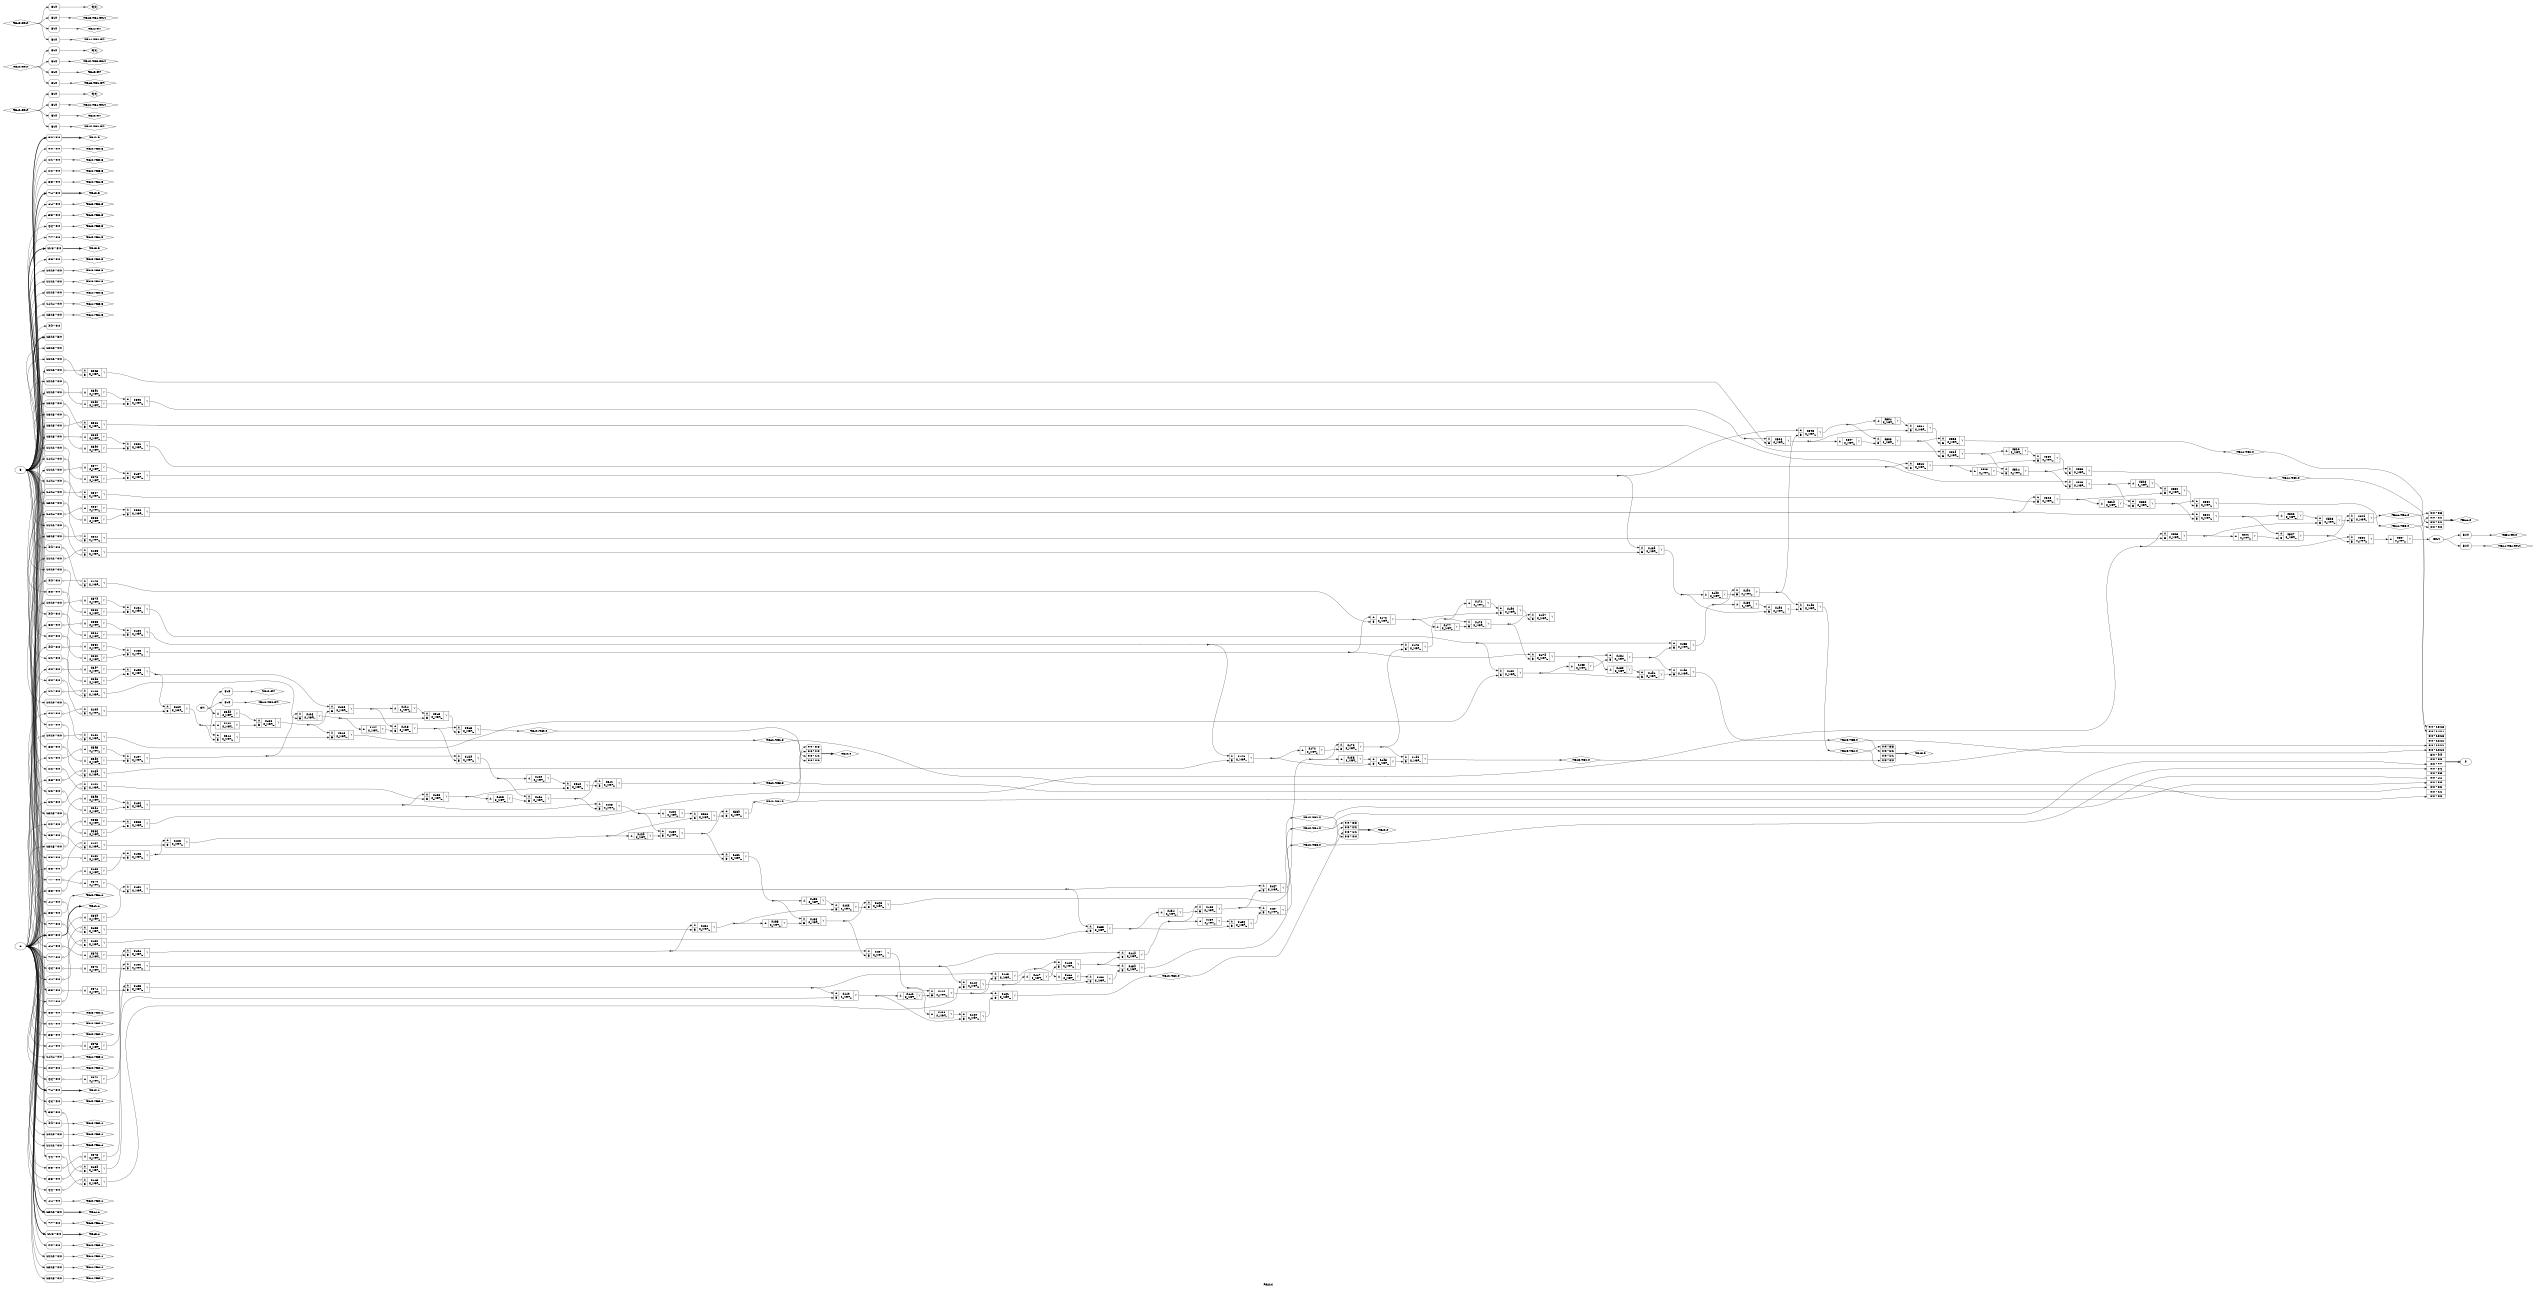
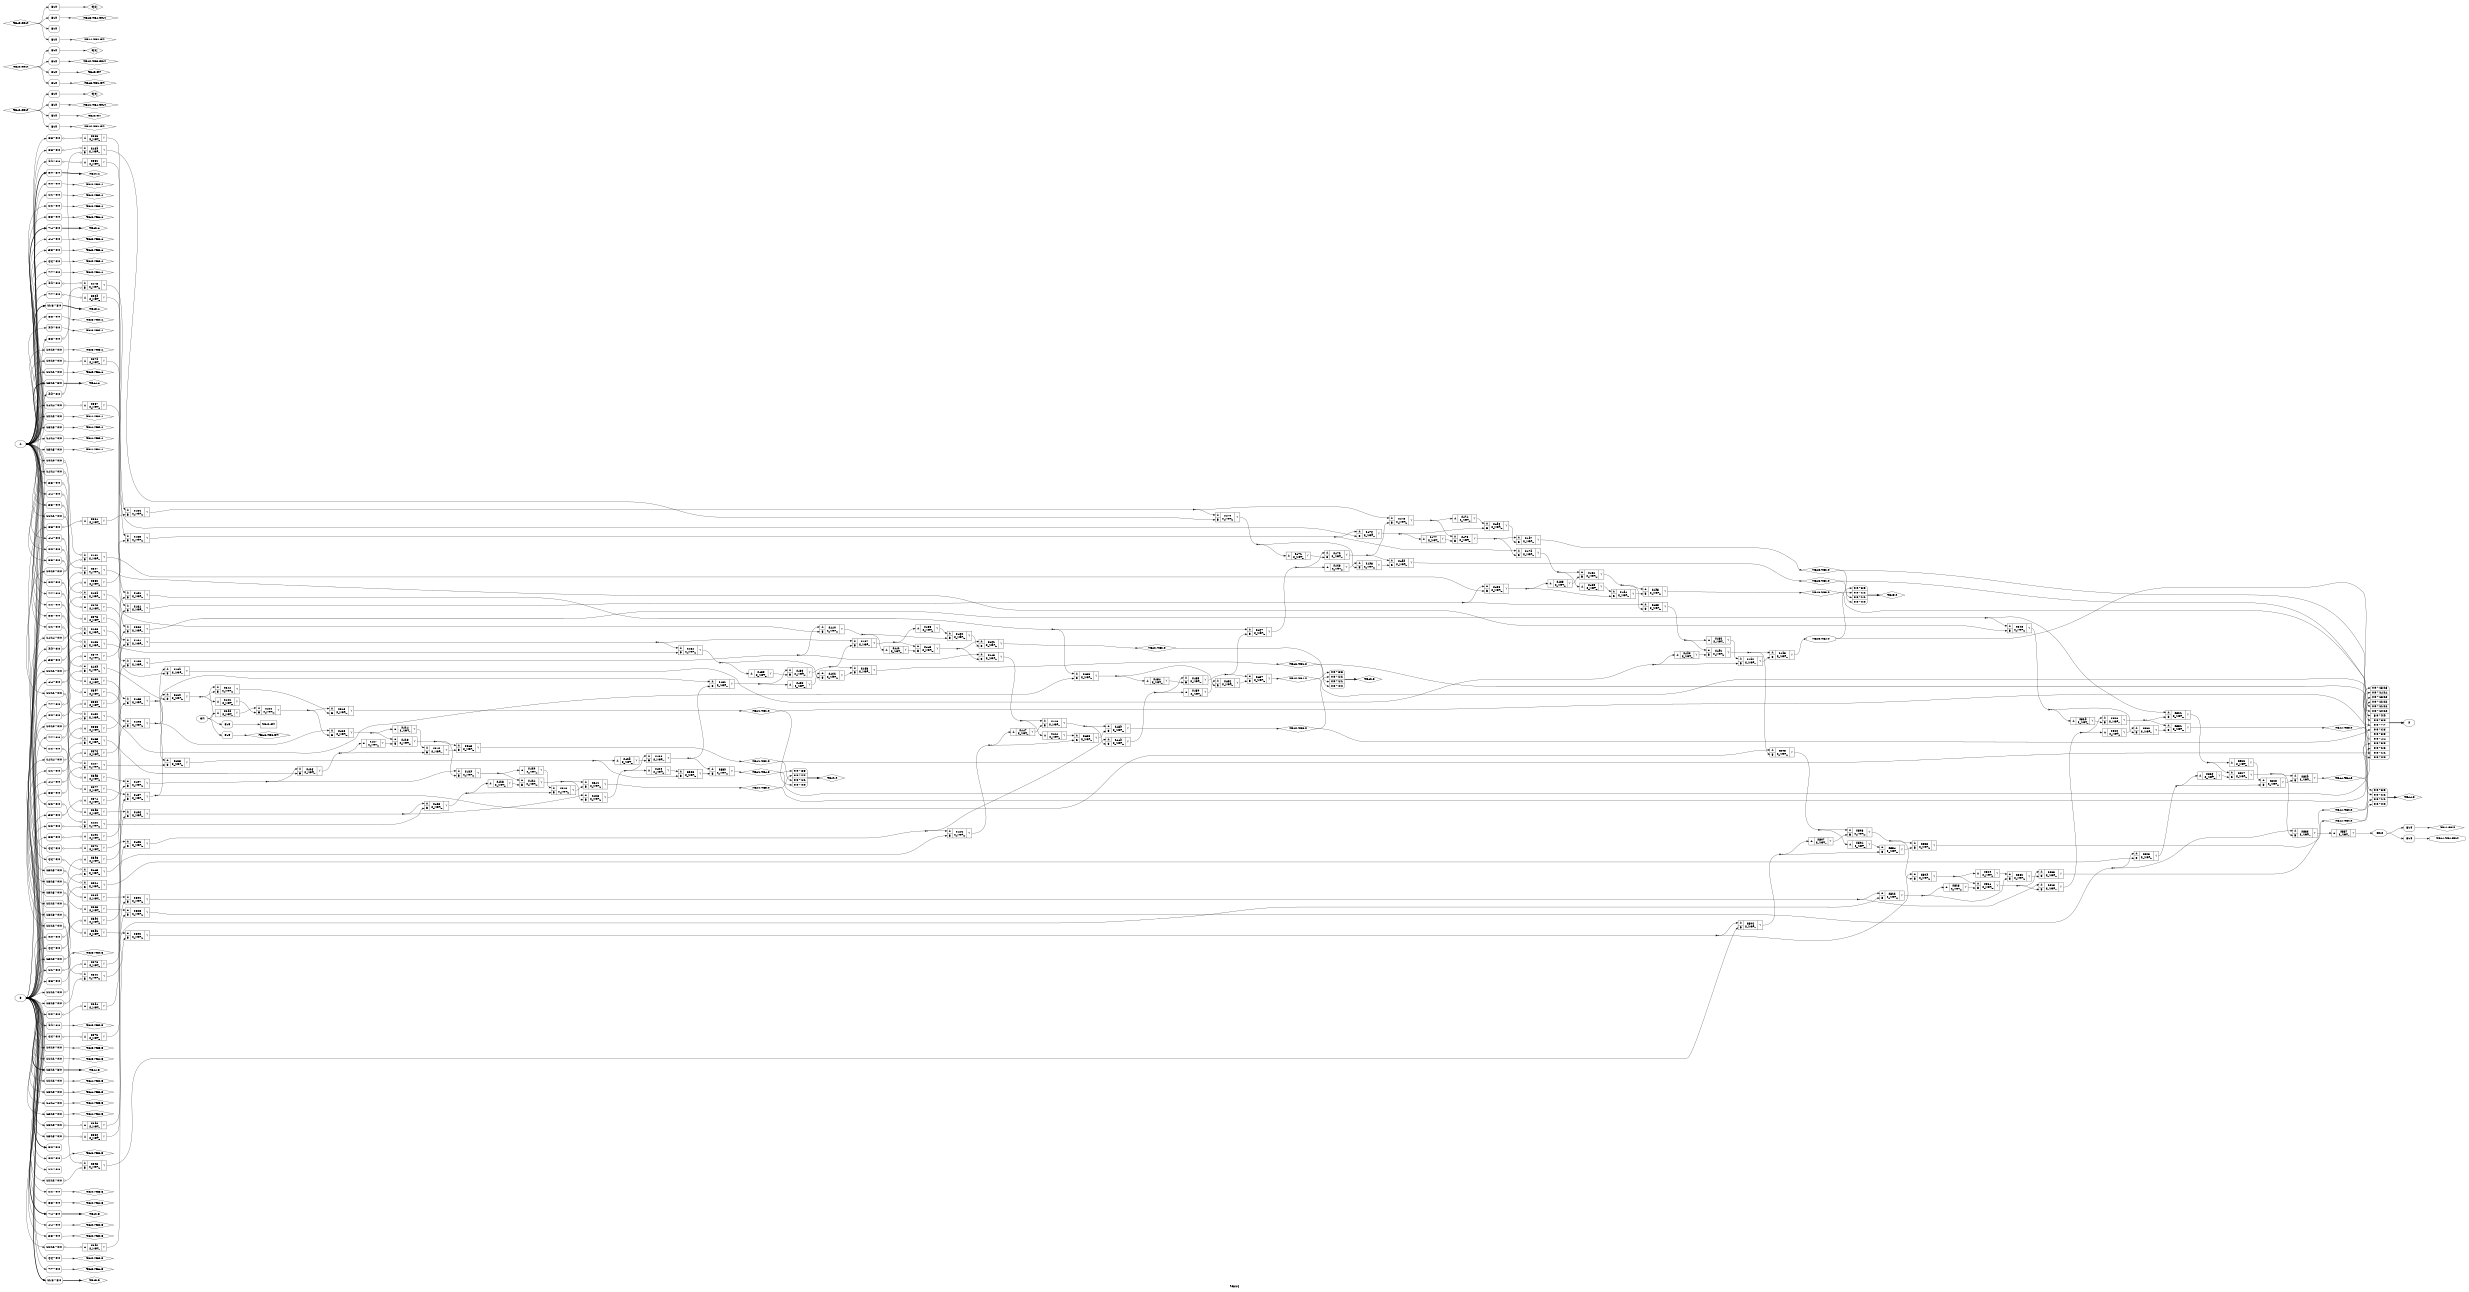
node "rca44.Cin": removed
node "rca41.B": removed
node "rca41.rca2.B": removed
node "rca84.Cout": label "rca84.Cout" -> "rca44.Cout"
node "rca44.rca4.Cout": shape diamond -> octagon
node "rca43.rca2.S": added
edge "rca43.rca1.S" -> "0:0 - 15:15": added
node "rca41.Cin": shape diamond -> box
node "rca43.rca4.S": shape diamond -> octagon
edge "rca44.rca2.S" -> "0:0 - 15:15": added
edge "rca44.rca1.S" -> "0:0 - 15:15": added
edge "0:0 - 15:15" -> "S": arrowhead odiamond -> normal
edge "rca41.rca2.S" -> "0:0 - 15:15": added
node "rca43.rca2.B": added
node "rca44.B": added
node "rca44.rca2.B": added
